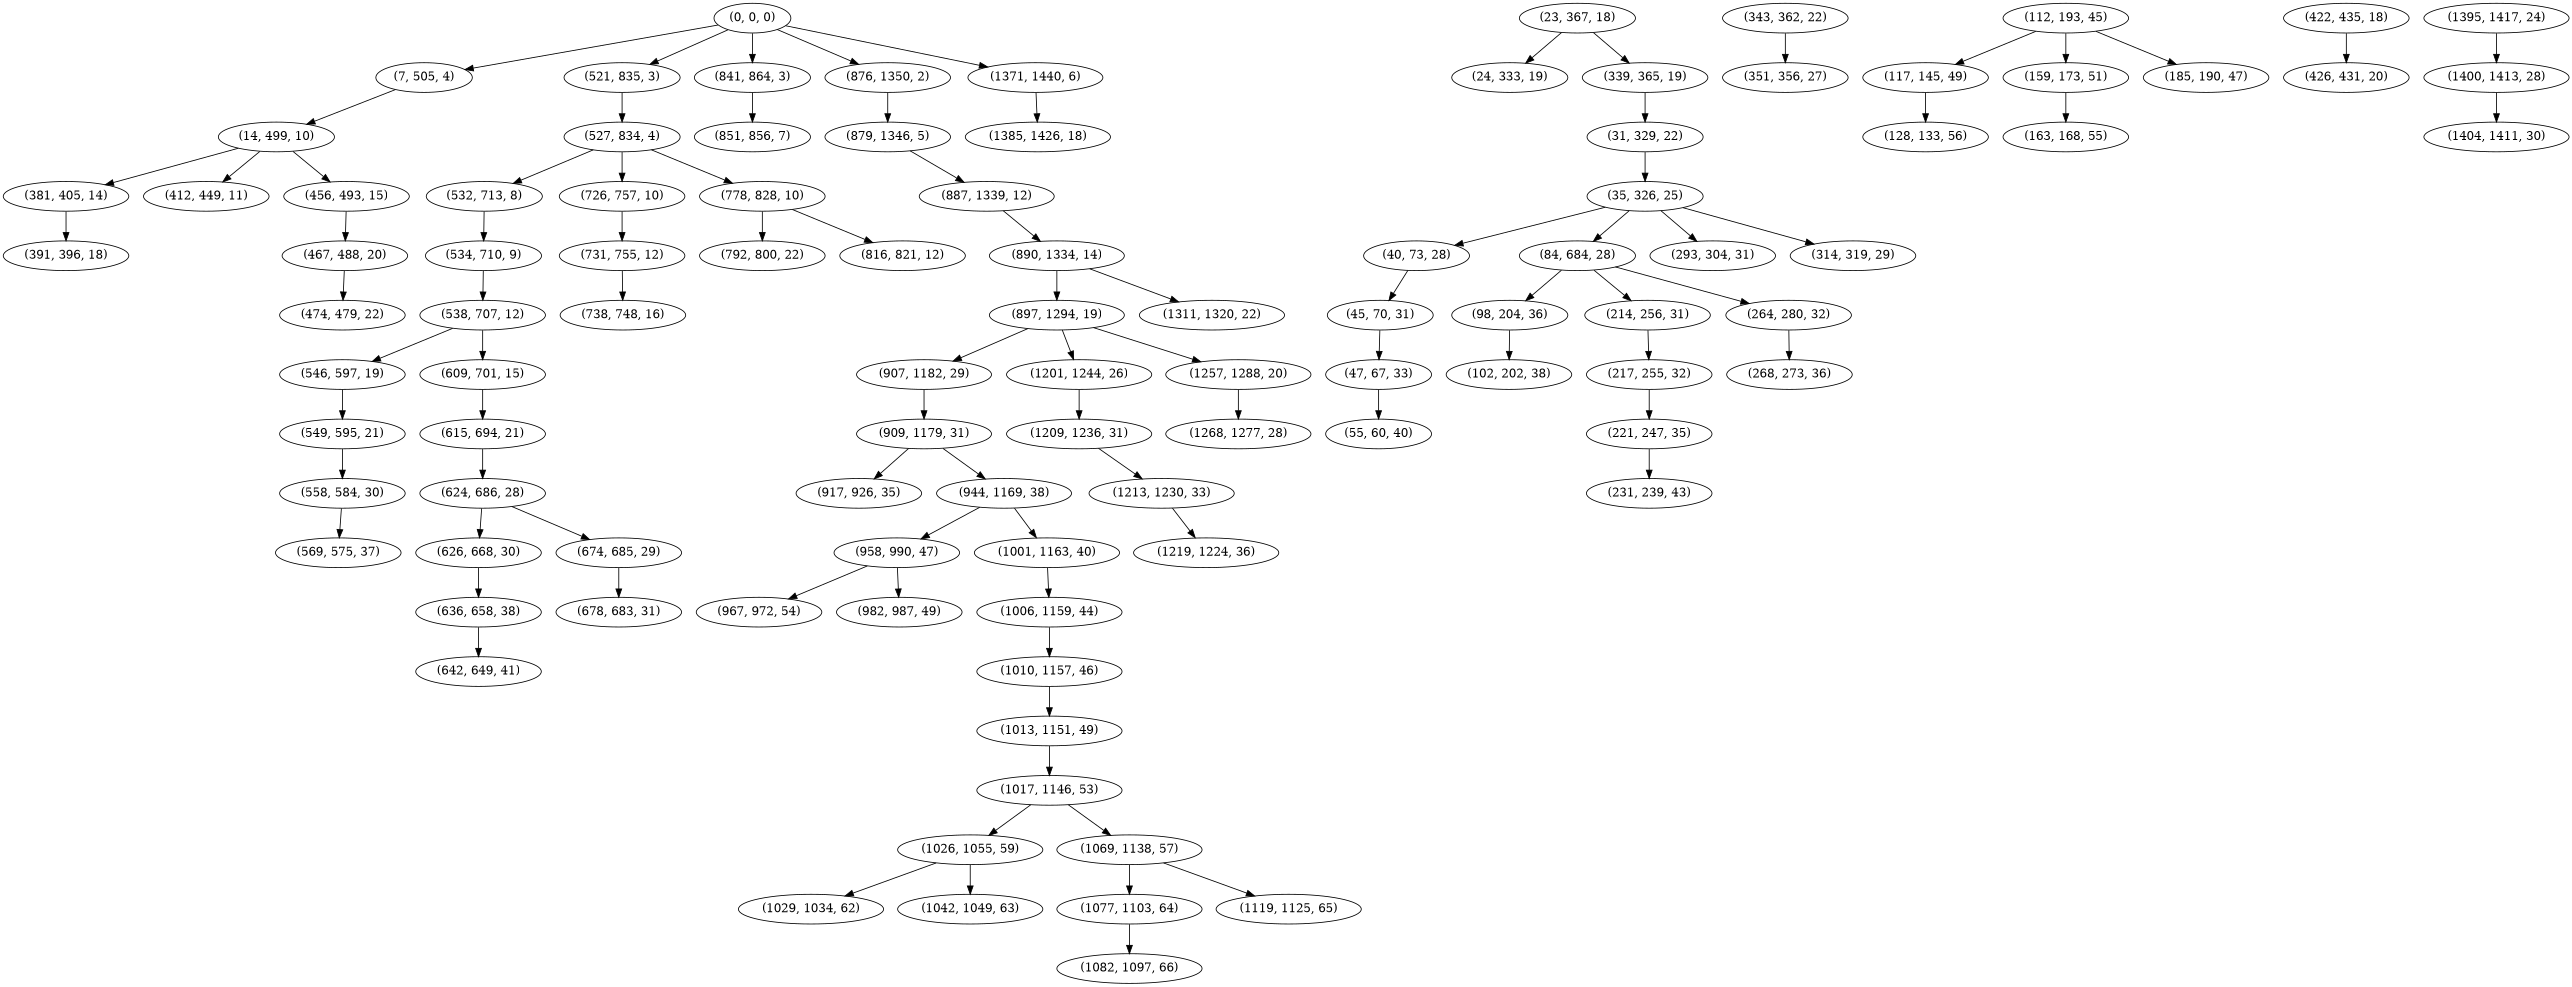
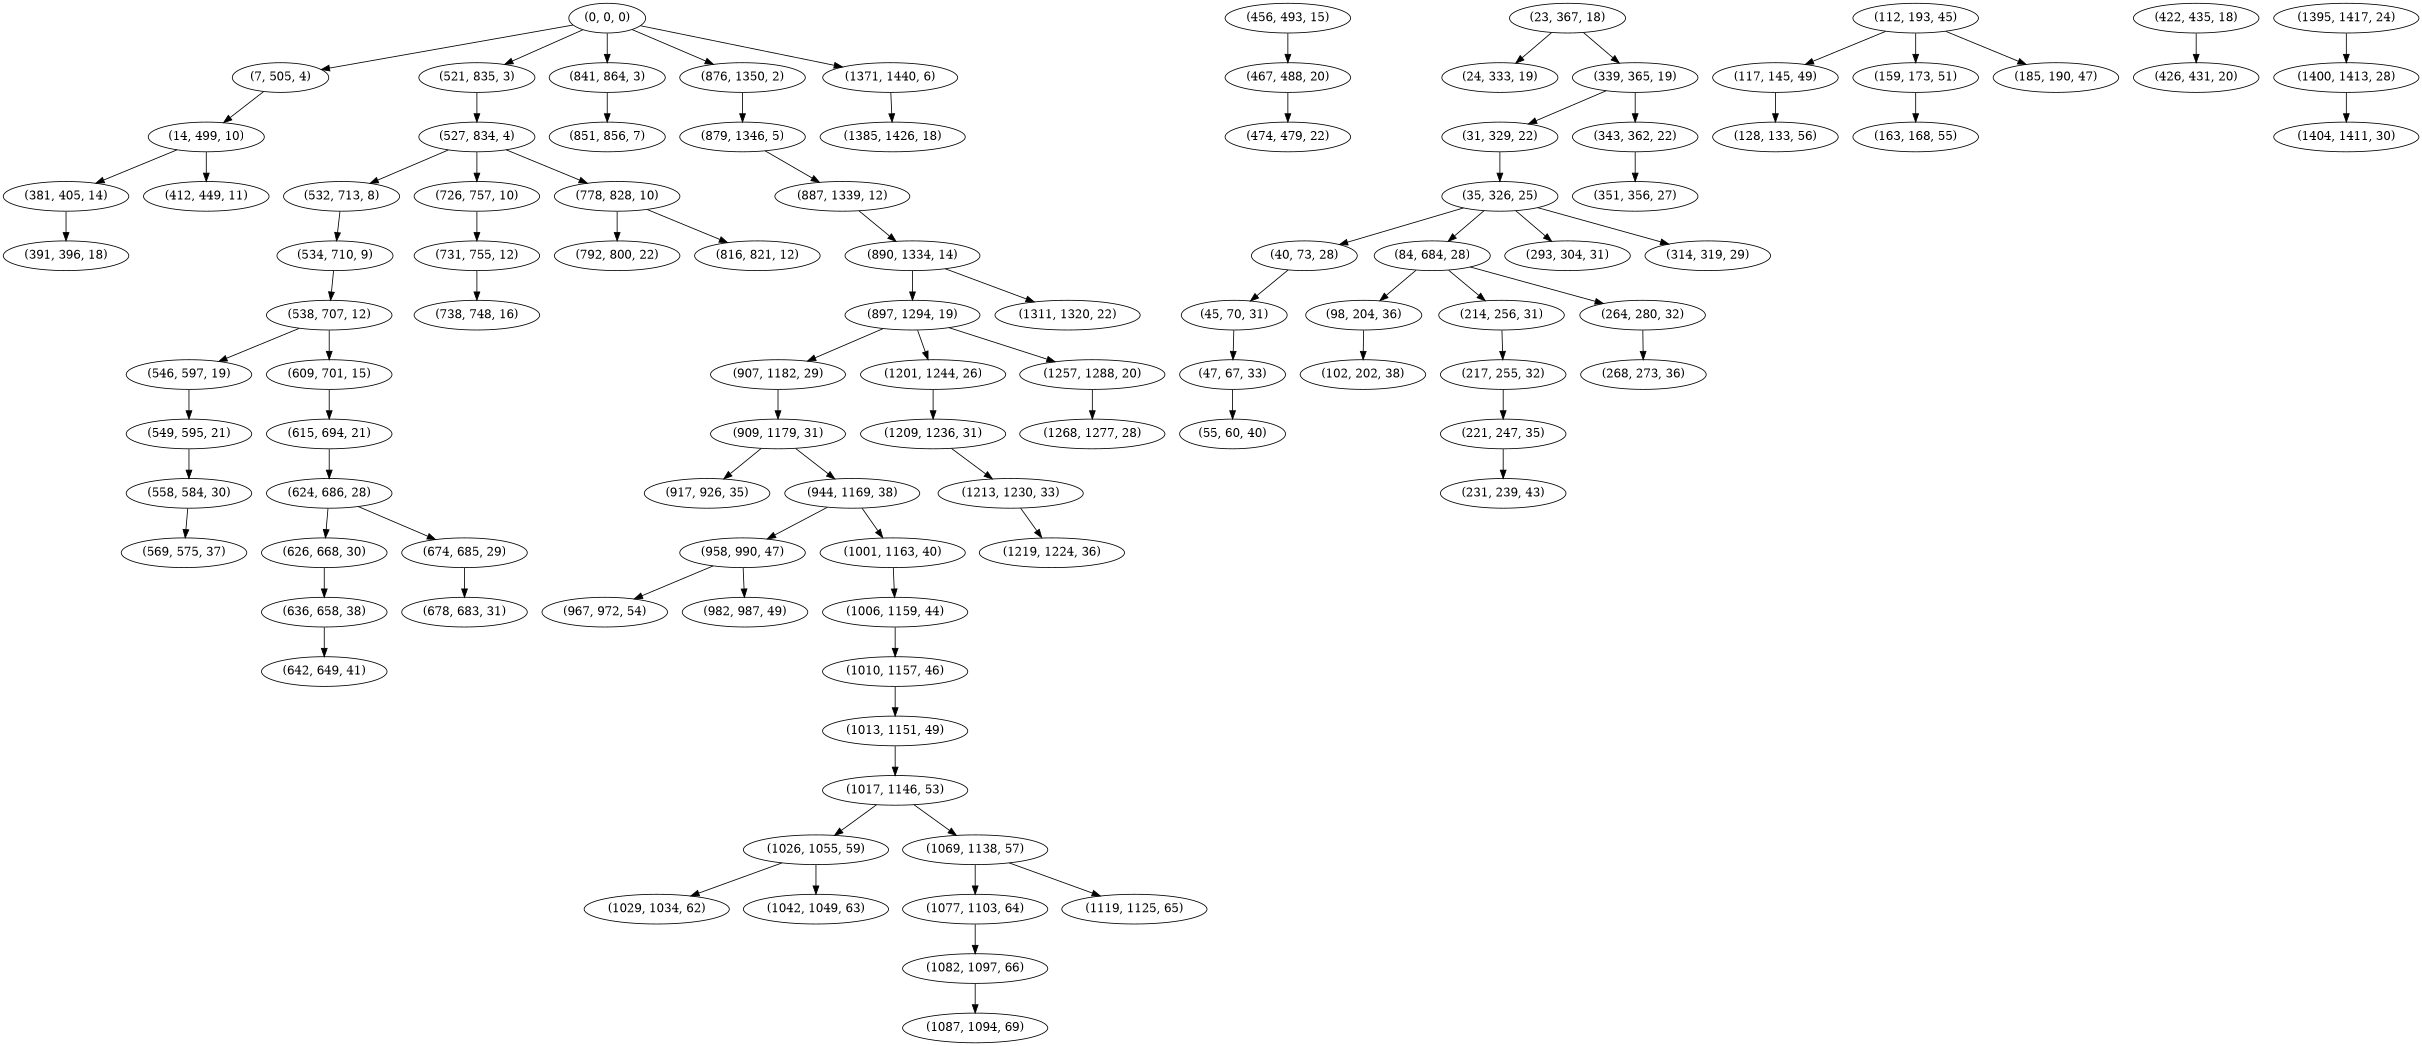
edge "(339, 365, 19)" -> "(343, 362, 22)": added
edge "(14, 499, 10)" -> "(456, 493, 15)": removed
node "(1087, 1094, 69)": added
